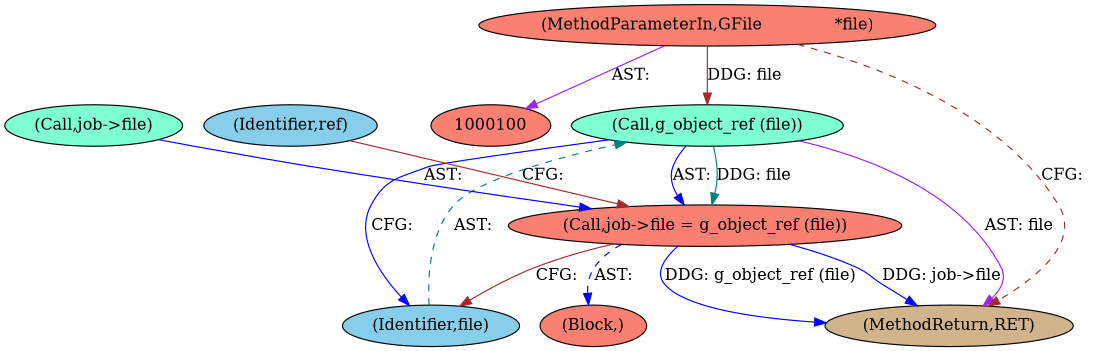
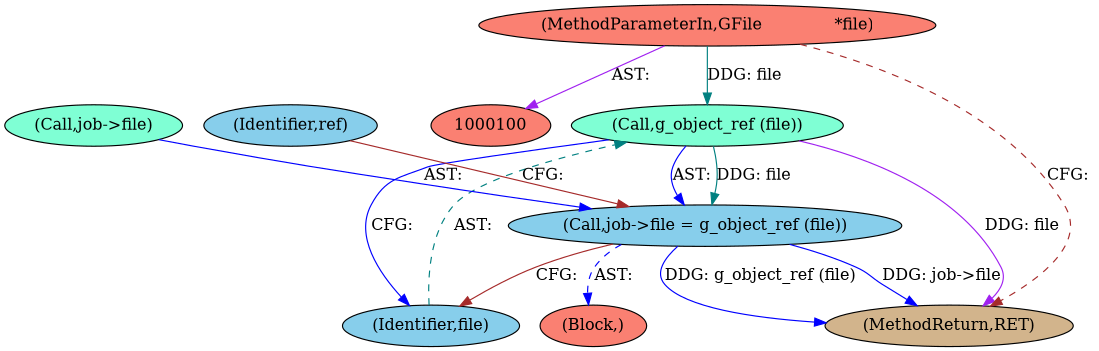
edge "(MethodParameterIn,GFile              *file)" -> "(Call,g_object_ref (file))": color brown -> teal
node "(Call,job->file = g_object_ref (file))": fillcolor salmon -> skyblue
edge "(Call,g_object_ref (file))" -> "(MethodReturn,RET)": label "AST: file" -> "DDG: file"
